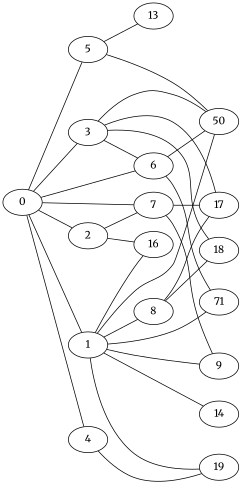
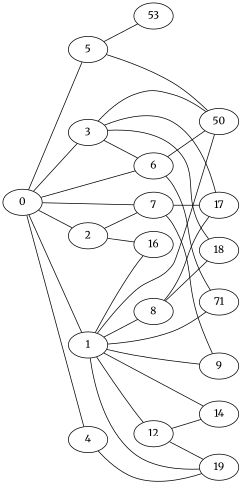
node "13": label "13" -> "53"
node "12": added
